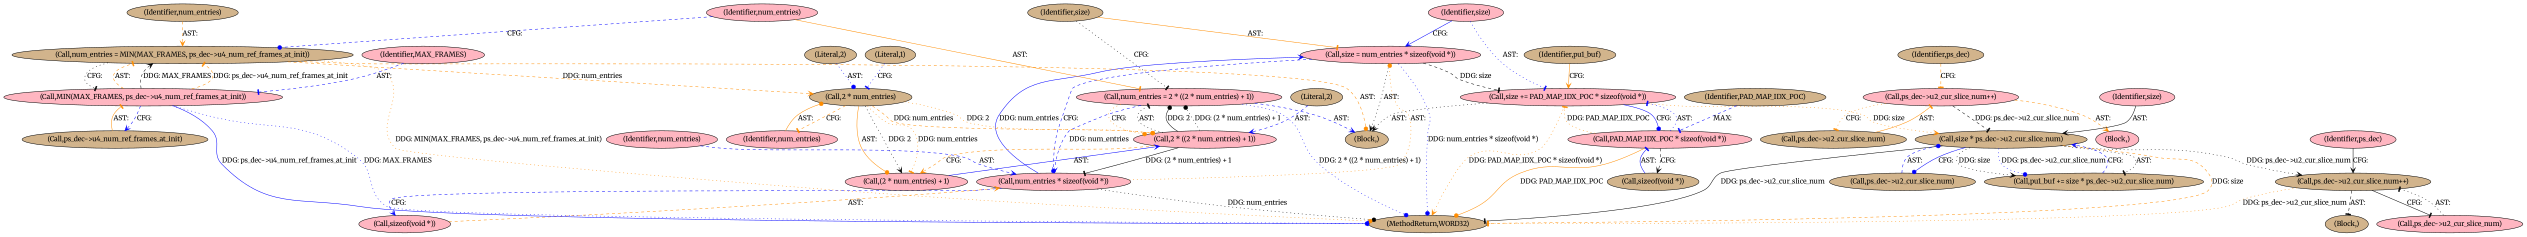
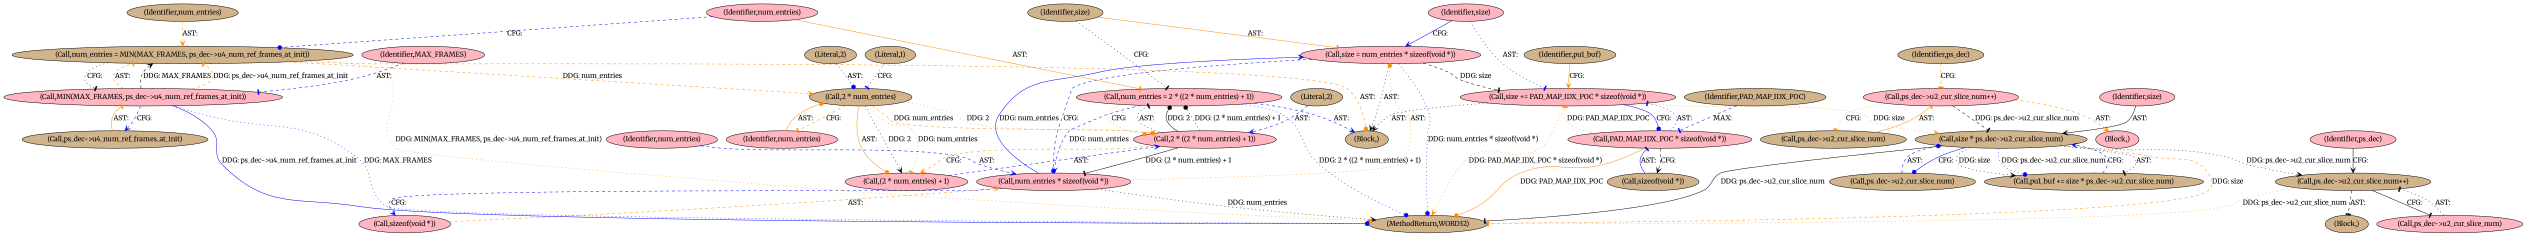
edge "(Call,(2 * num_entries) + 1)" -> "(Call,2 * ((2 * num_entries) + 1))": style solid -> dashed
edge "(Call,num_entries * sizeof(void *))" -> "(MethodReturn,WORD32)": arrowhead dot -> vee
